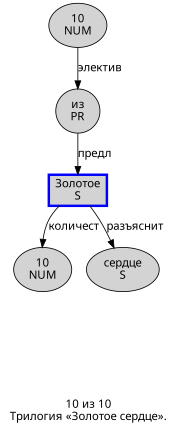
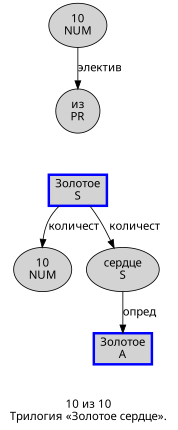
edge "из PR" -> "Золотое S": removed, label "предл"
edge "Золотое S" -> "сердце S": label "разъяснит" -> "количест"
node "Золотое A": added
